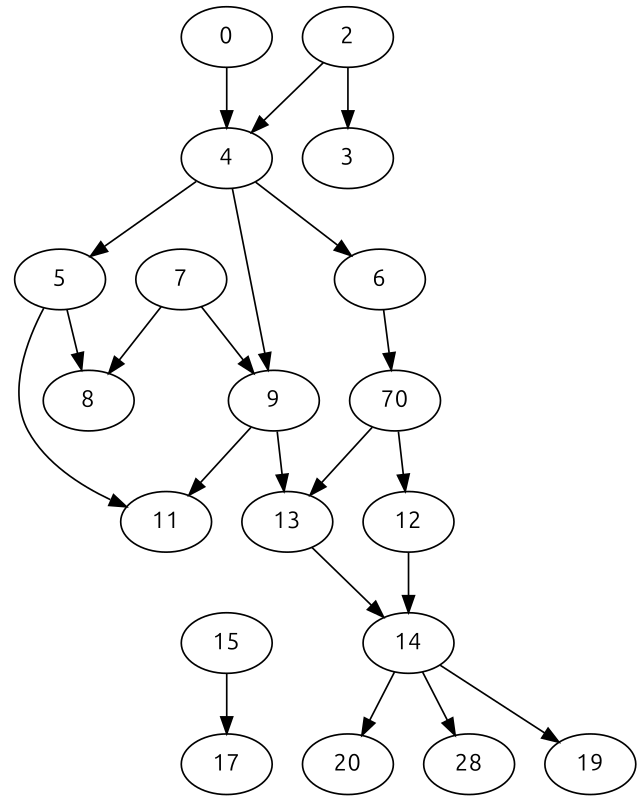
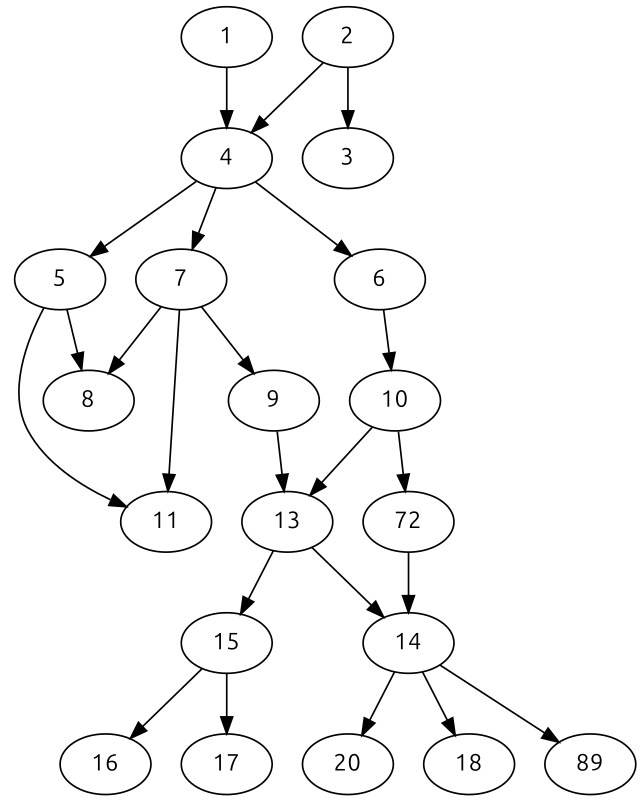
node "0": label "0" -> "1"
edge "4" -> "9": now "4" -> "7"
node "70": label "70" -> "10"
edge "9" -> "11": now "7" -> "11"
node "12": label "12" -> "72"
edge "13" -> "15": added
node "16": added
node "28": label "28" -> "18"
node "19": label "19" -> "89"
